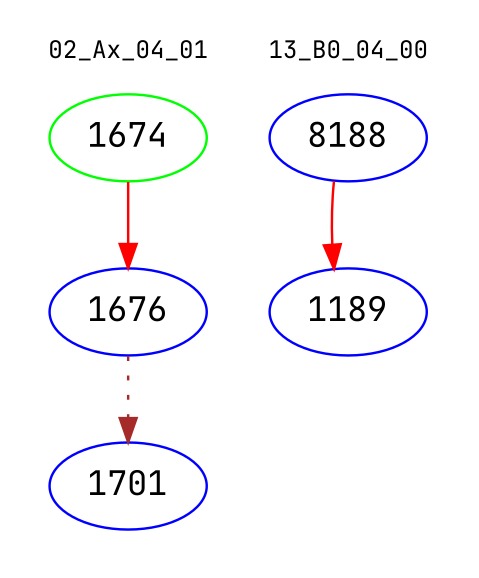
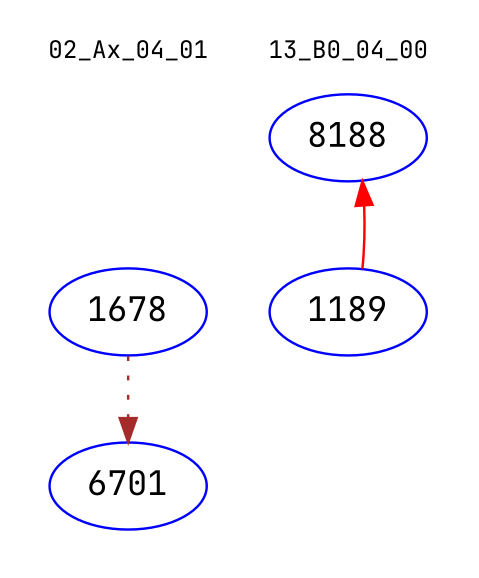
node "1674": removed
edge "8188" -> "1189": reversed
node "1676": label "1676" -> "1678"
node "1701": label "1701" -> "6701"
